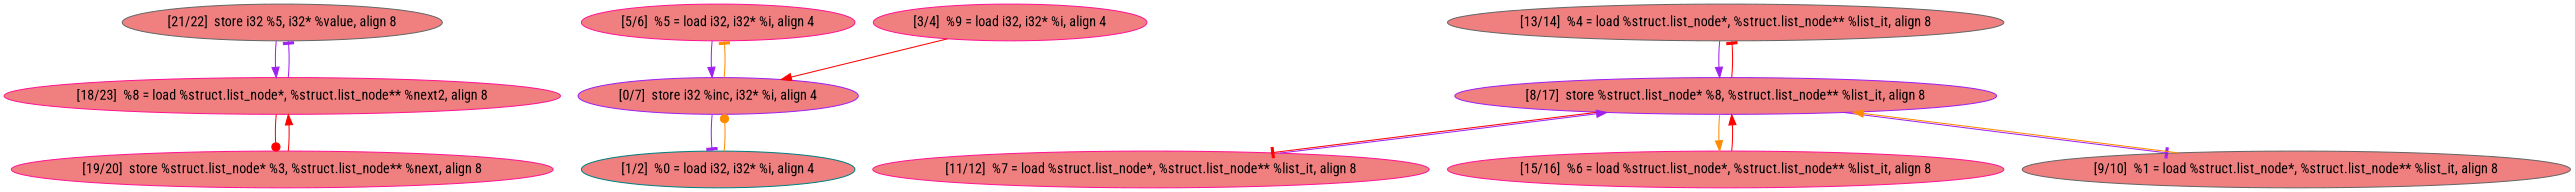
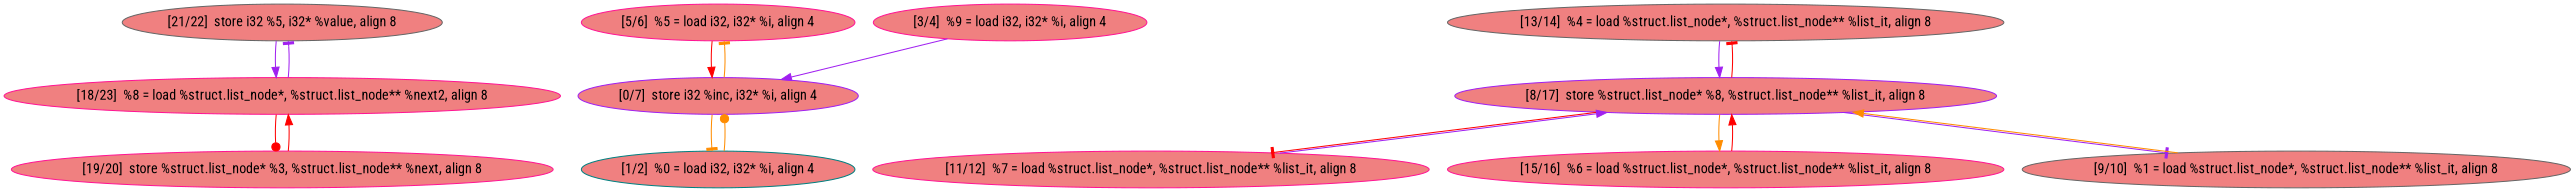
edge "[5/6]  %5 = load i32, i32* %i, align 4" -> "[0/7]  store i32 %inc, i32* %i, align 4": color purple -> red
edge "[3/4]  %9 = load i32, i32* %i, align 4" -> "[0/7]  store i32 %inc, i32* %i, align 4": color red -> purple
edge "[0/7]  store i32 %inc, i32* %i, align 4" -> "[1/2]  %0 = load i32, i32* %i, align 4": color purple -> darkorange
